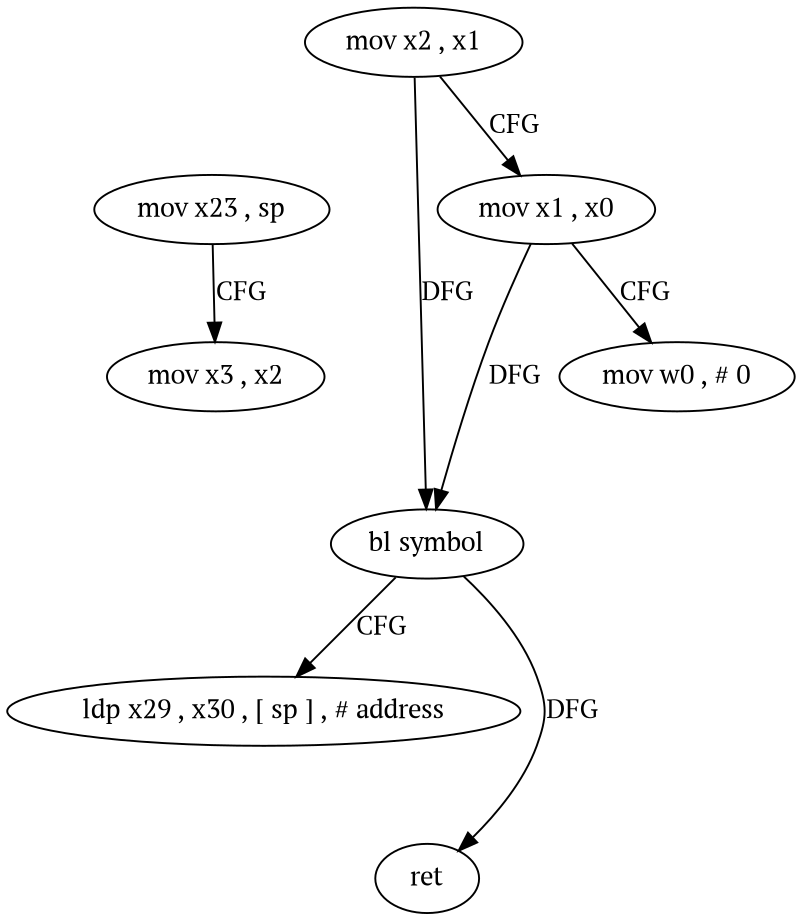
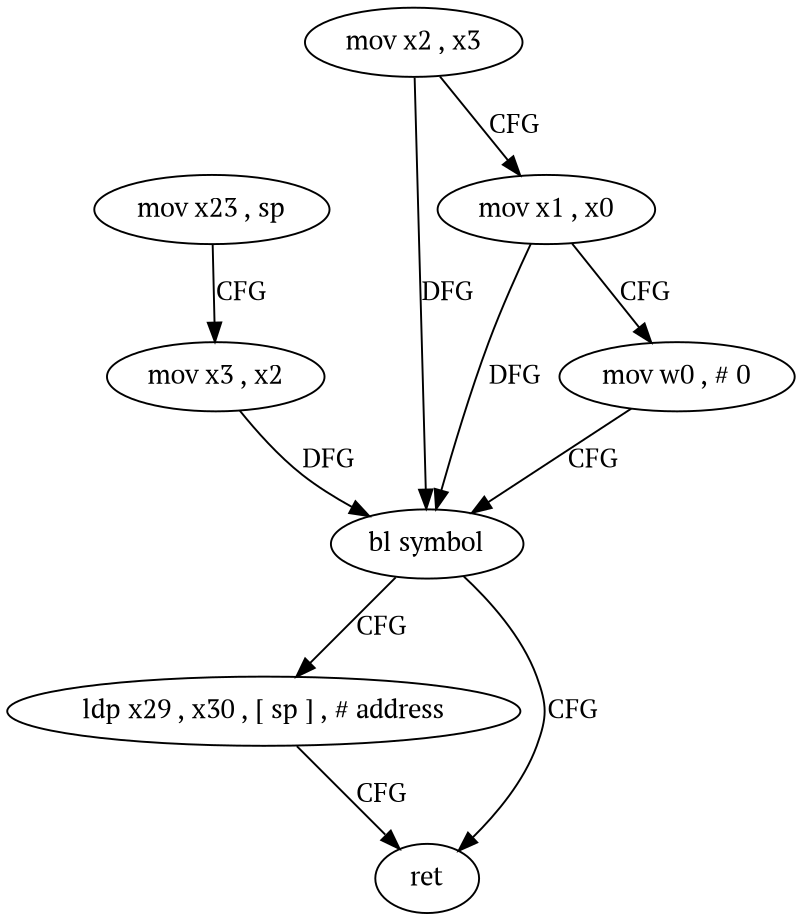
node "mov x2 , x1": label "mov x2 , x1" -> "mov x2 , x3"
edge "mov w0 , # 0" -> "bl symbol": added, label "CFG"
edge "mov x3 , x2" -> "bl symbol": added, label "DFG"
edge "bl symbol" -> "ret": label "DFG" -> "CFG"
edge "ldp x29 , x30 , [ sp ] , # address" -> "ret": added, label "CFG"
